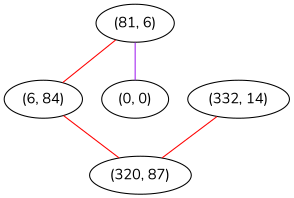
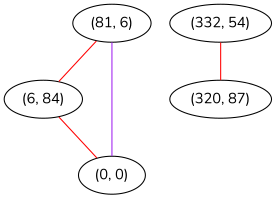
node "(332, 14)": label "(332, 14)" -> "(332, 54)"
edge "(6, 84)" -- "(320, 87)": now "(6, 84)" -- "(0, 0)"
